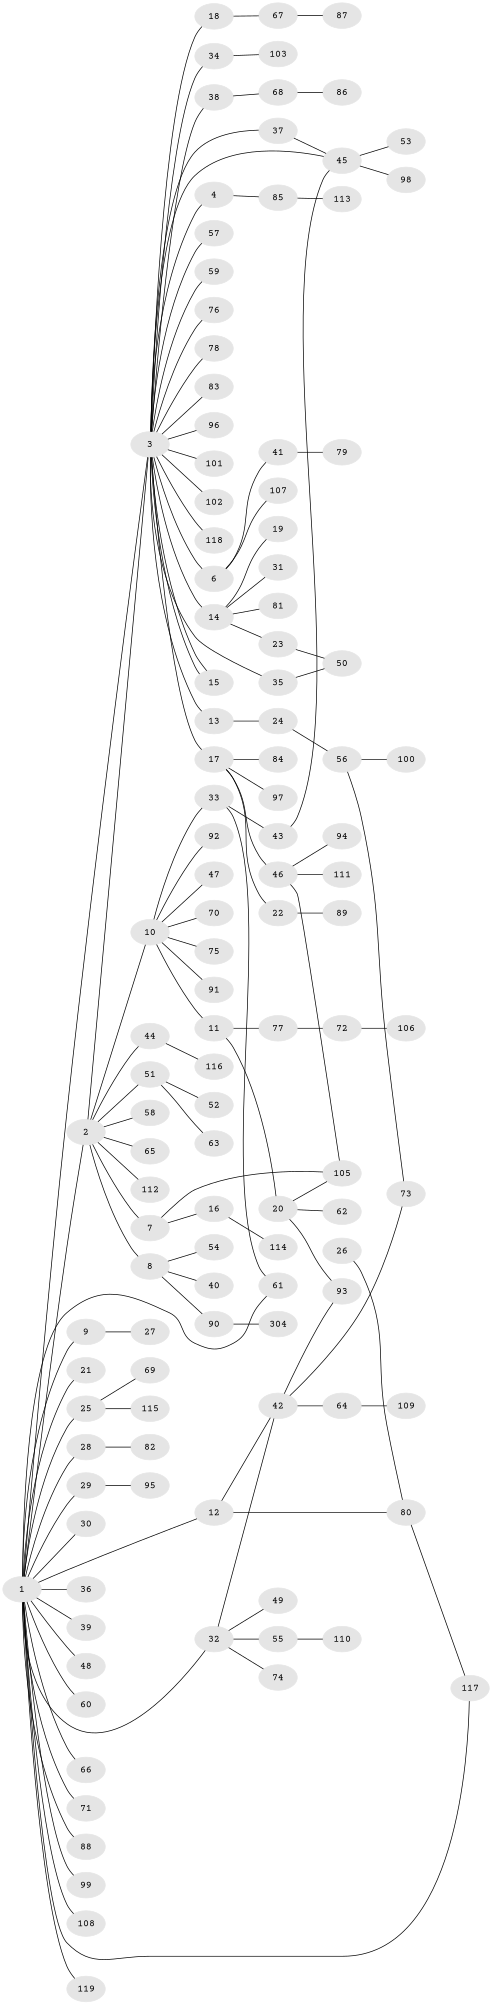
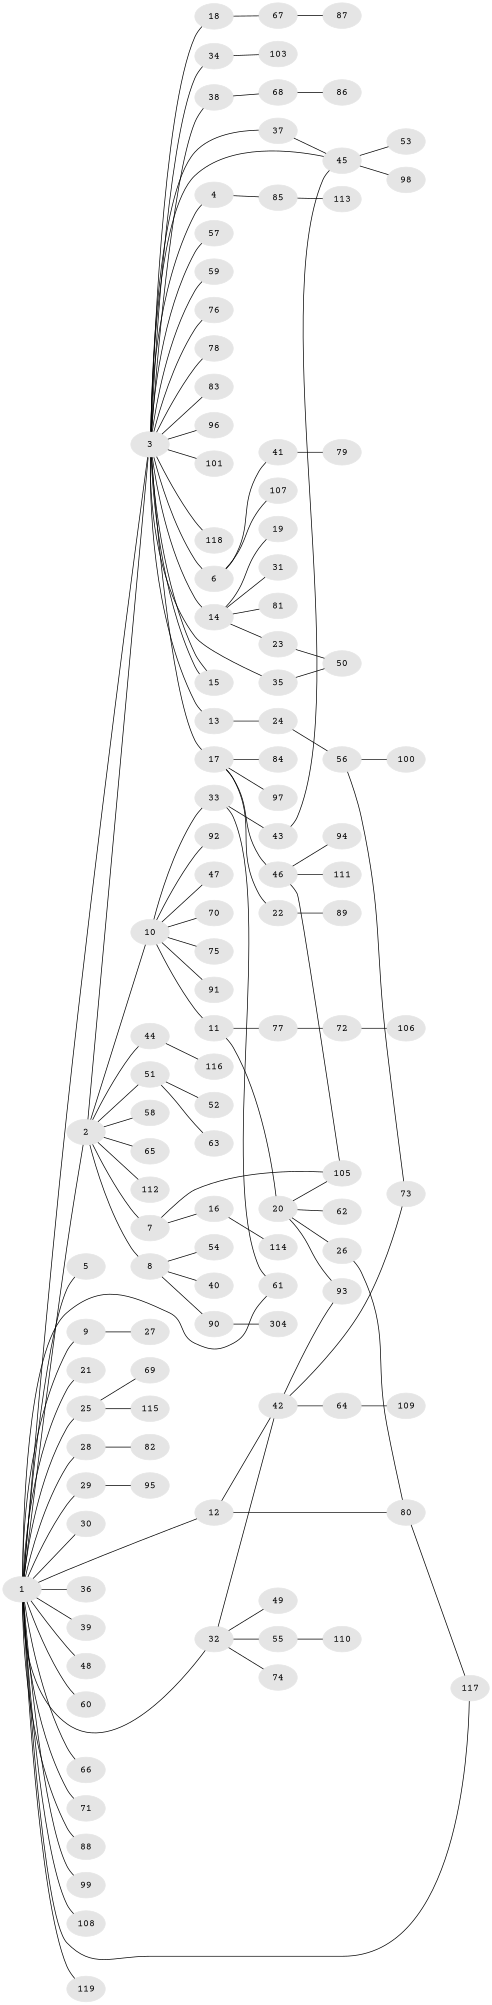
node "102": removed
edge "20" -- "26": added
node "5": added
